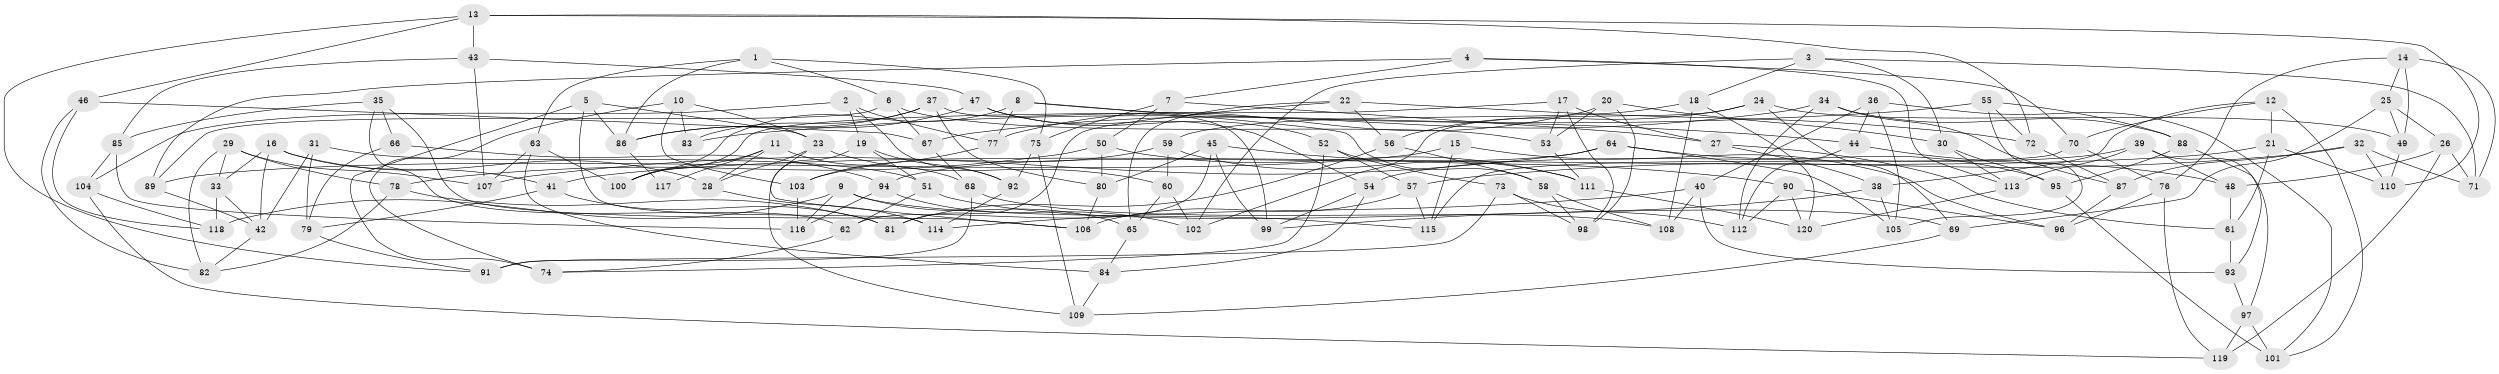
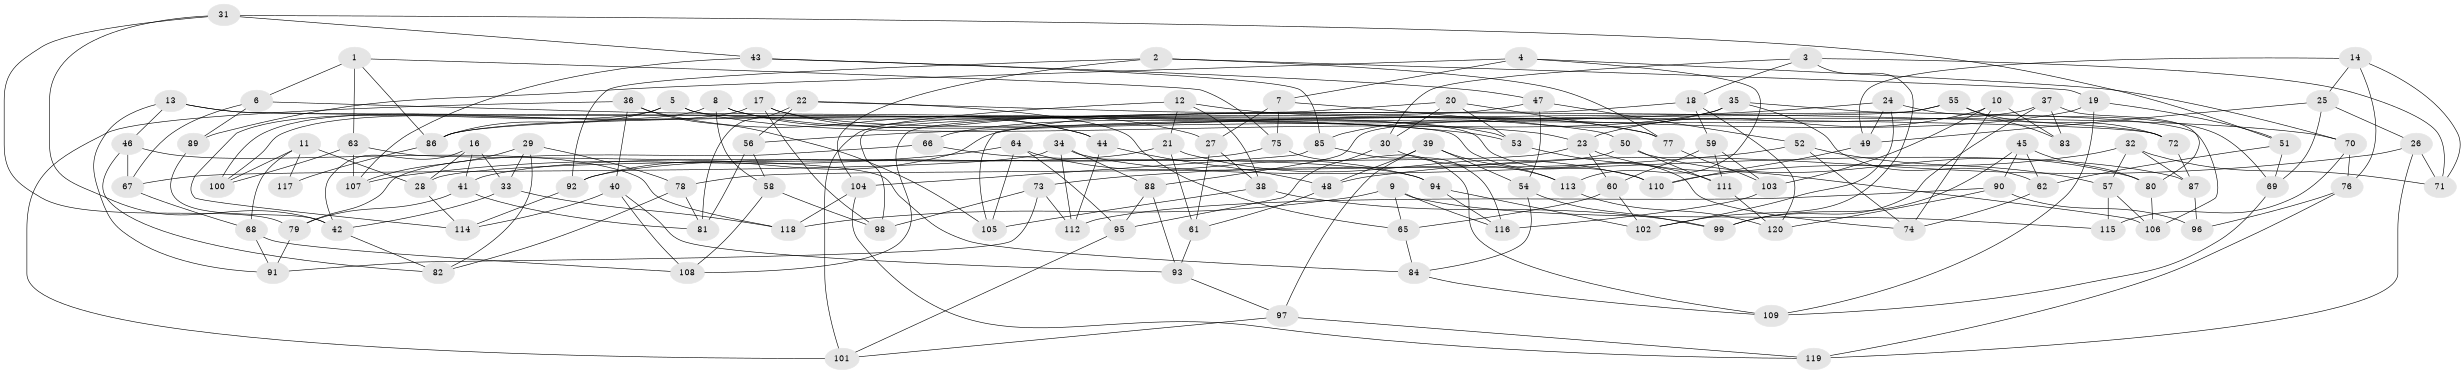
edge "13" -- "43": now "31" -- "43"
node "15": removed
